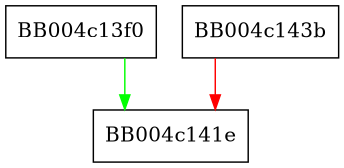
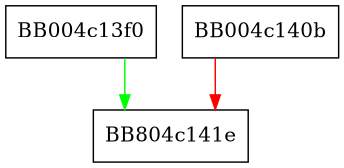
node "BB004c143b": label "BB004c143b" -> "BB004c140b"
node "BB004c141e": label "BB004c141e" -> "BB804c141e"
